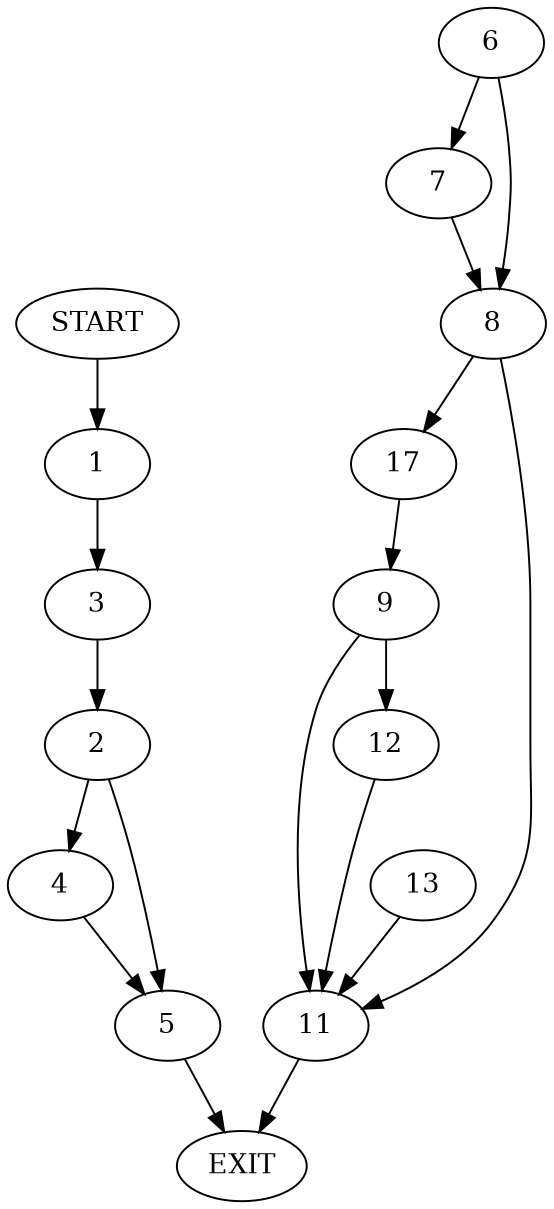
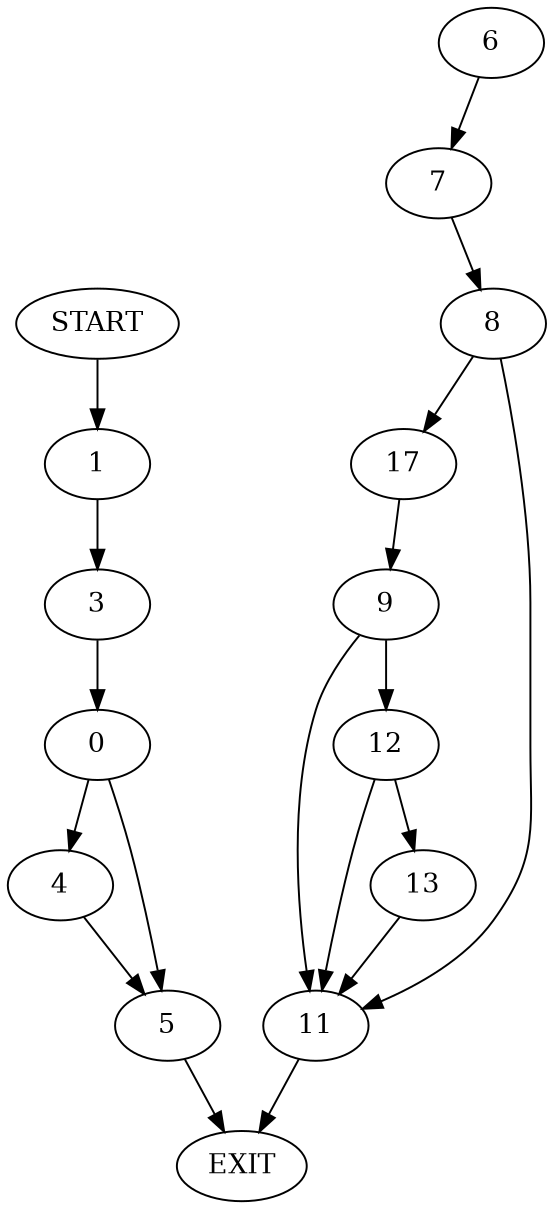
edge "6" -> "8": removed
node "2": label "2" -> "0"
edge "12" -> "13": added
